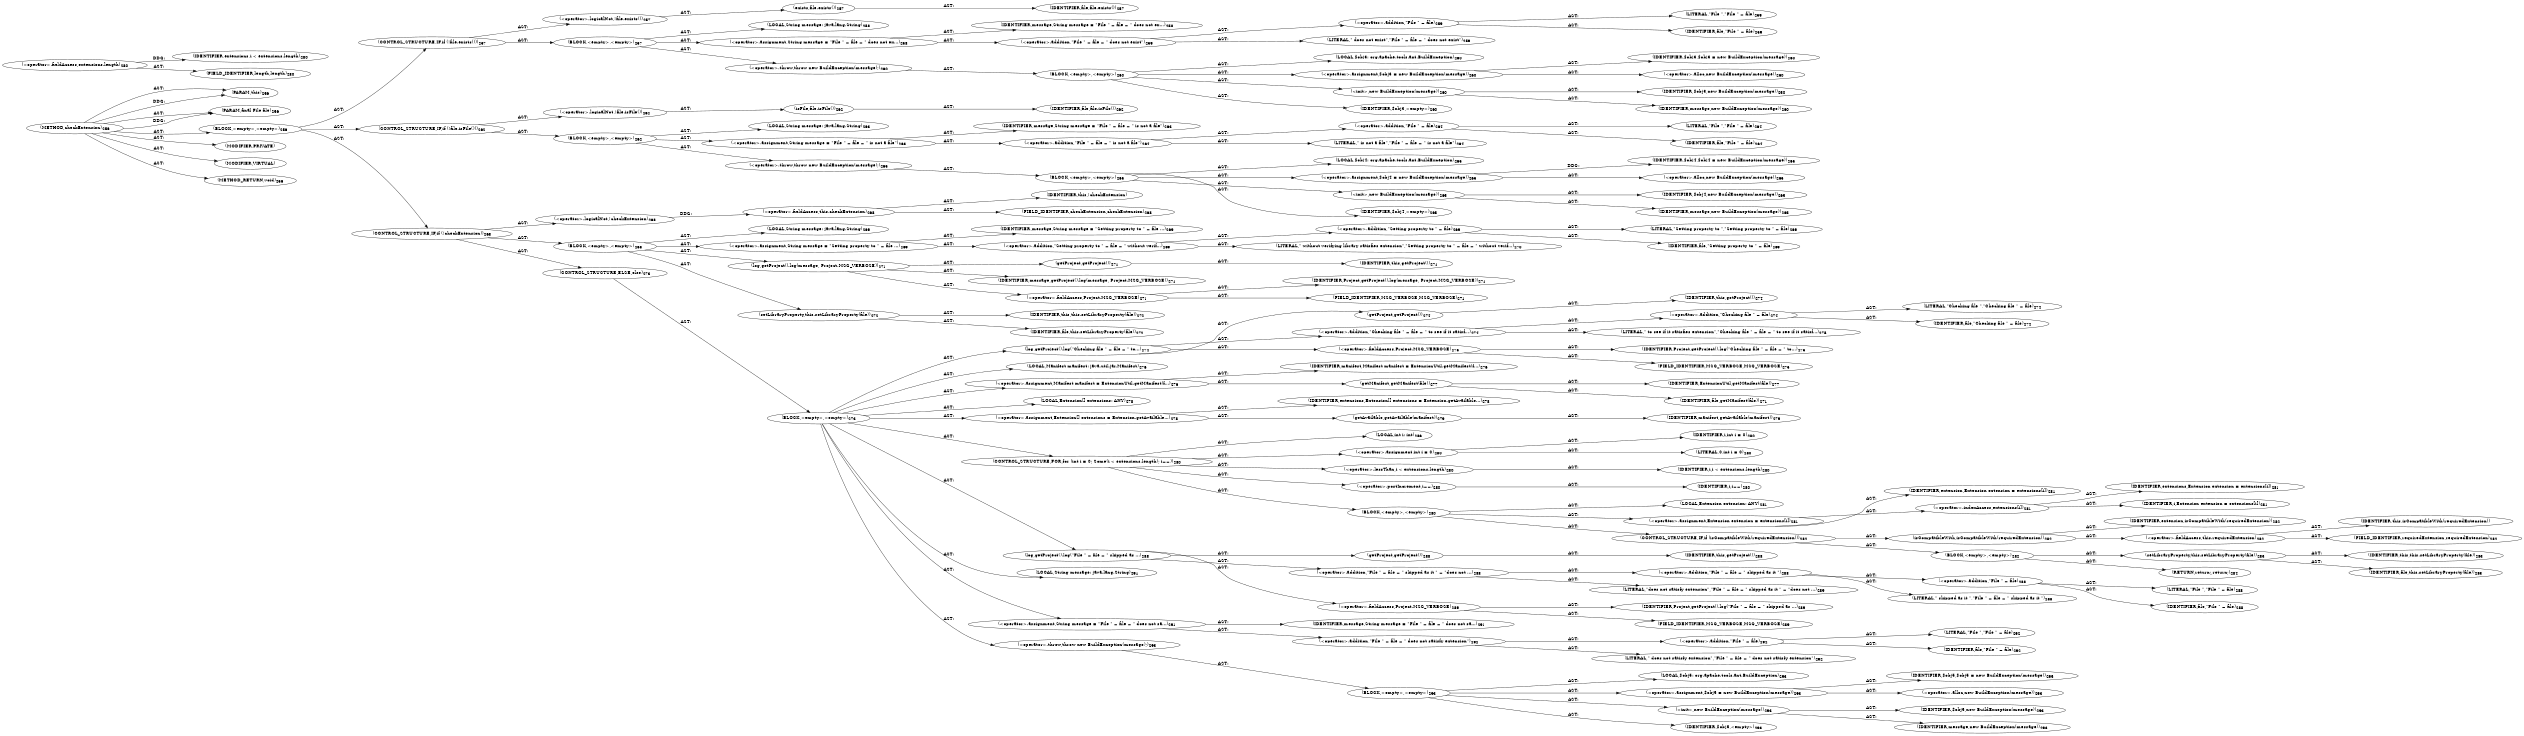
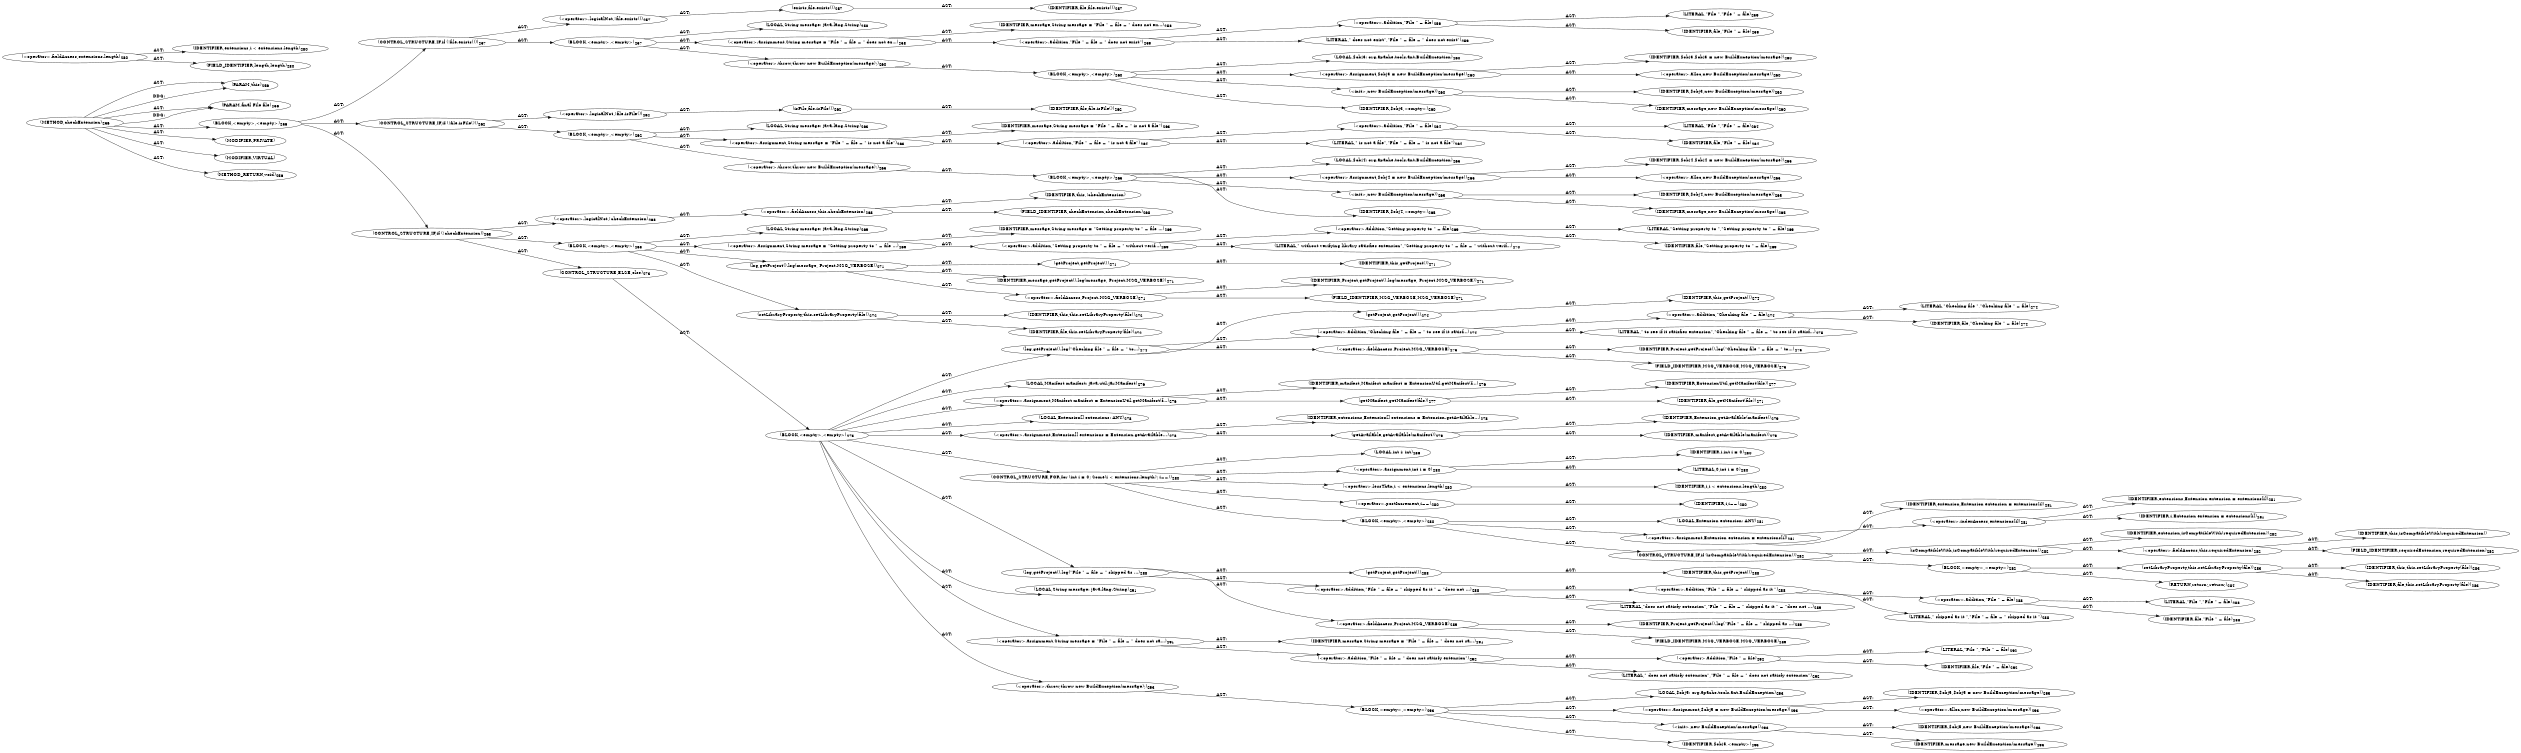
edge "(<operator>.fieldAccess,extensions.length)" -> "(IDENTIFIER,extensions,i < extensions.length)": label "DDG: " -> "AST: "
edge "(<operator>.assignment,$obj4 = new BuildException(message))" -> "(IDENTIFIER,$obj4,$obj4 = new BuildException(message))": label "DDG: " -> "AST: "
edge "(<operator>.logicalNot,!checkExtension)" -> "(<operator>.fieldAccess,this.checkExtension)": label "DDG: " -> "AST: "
node "(IDENTIFIER,Extension,getAvailable(manifest))": added
